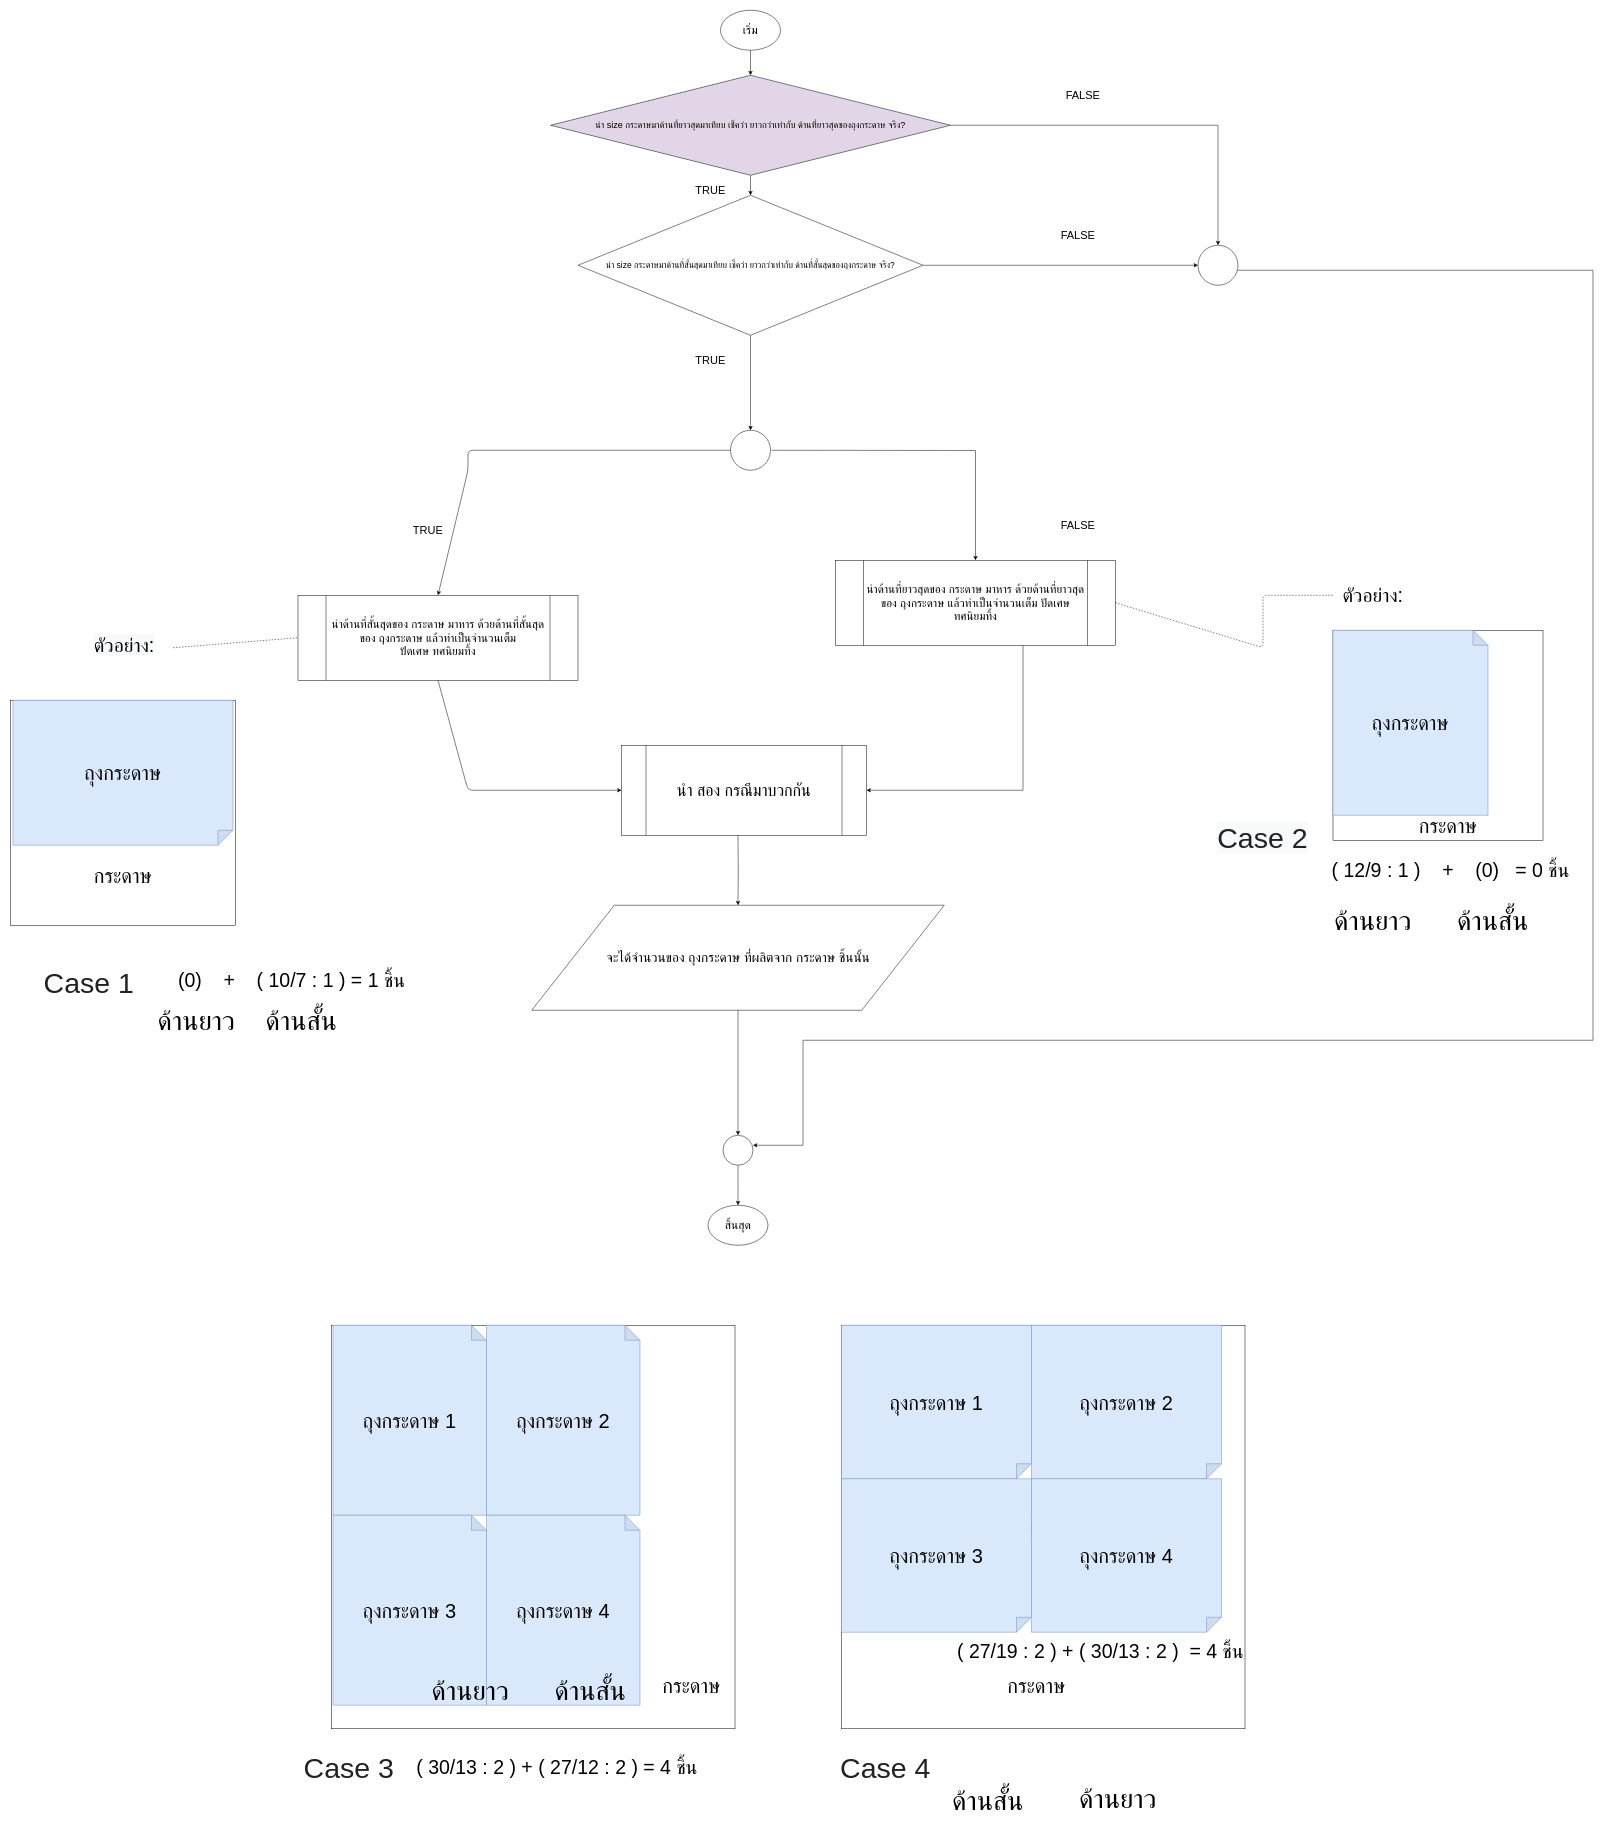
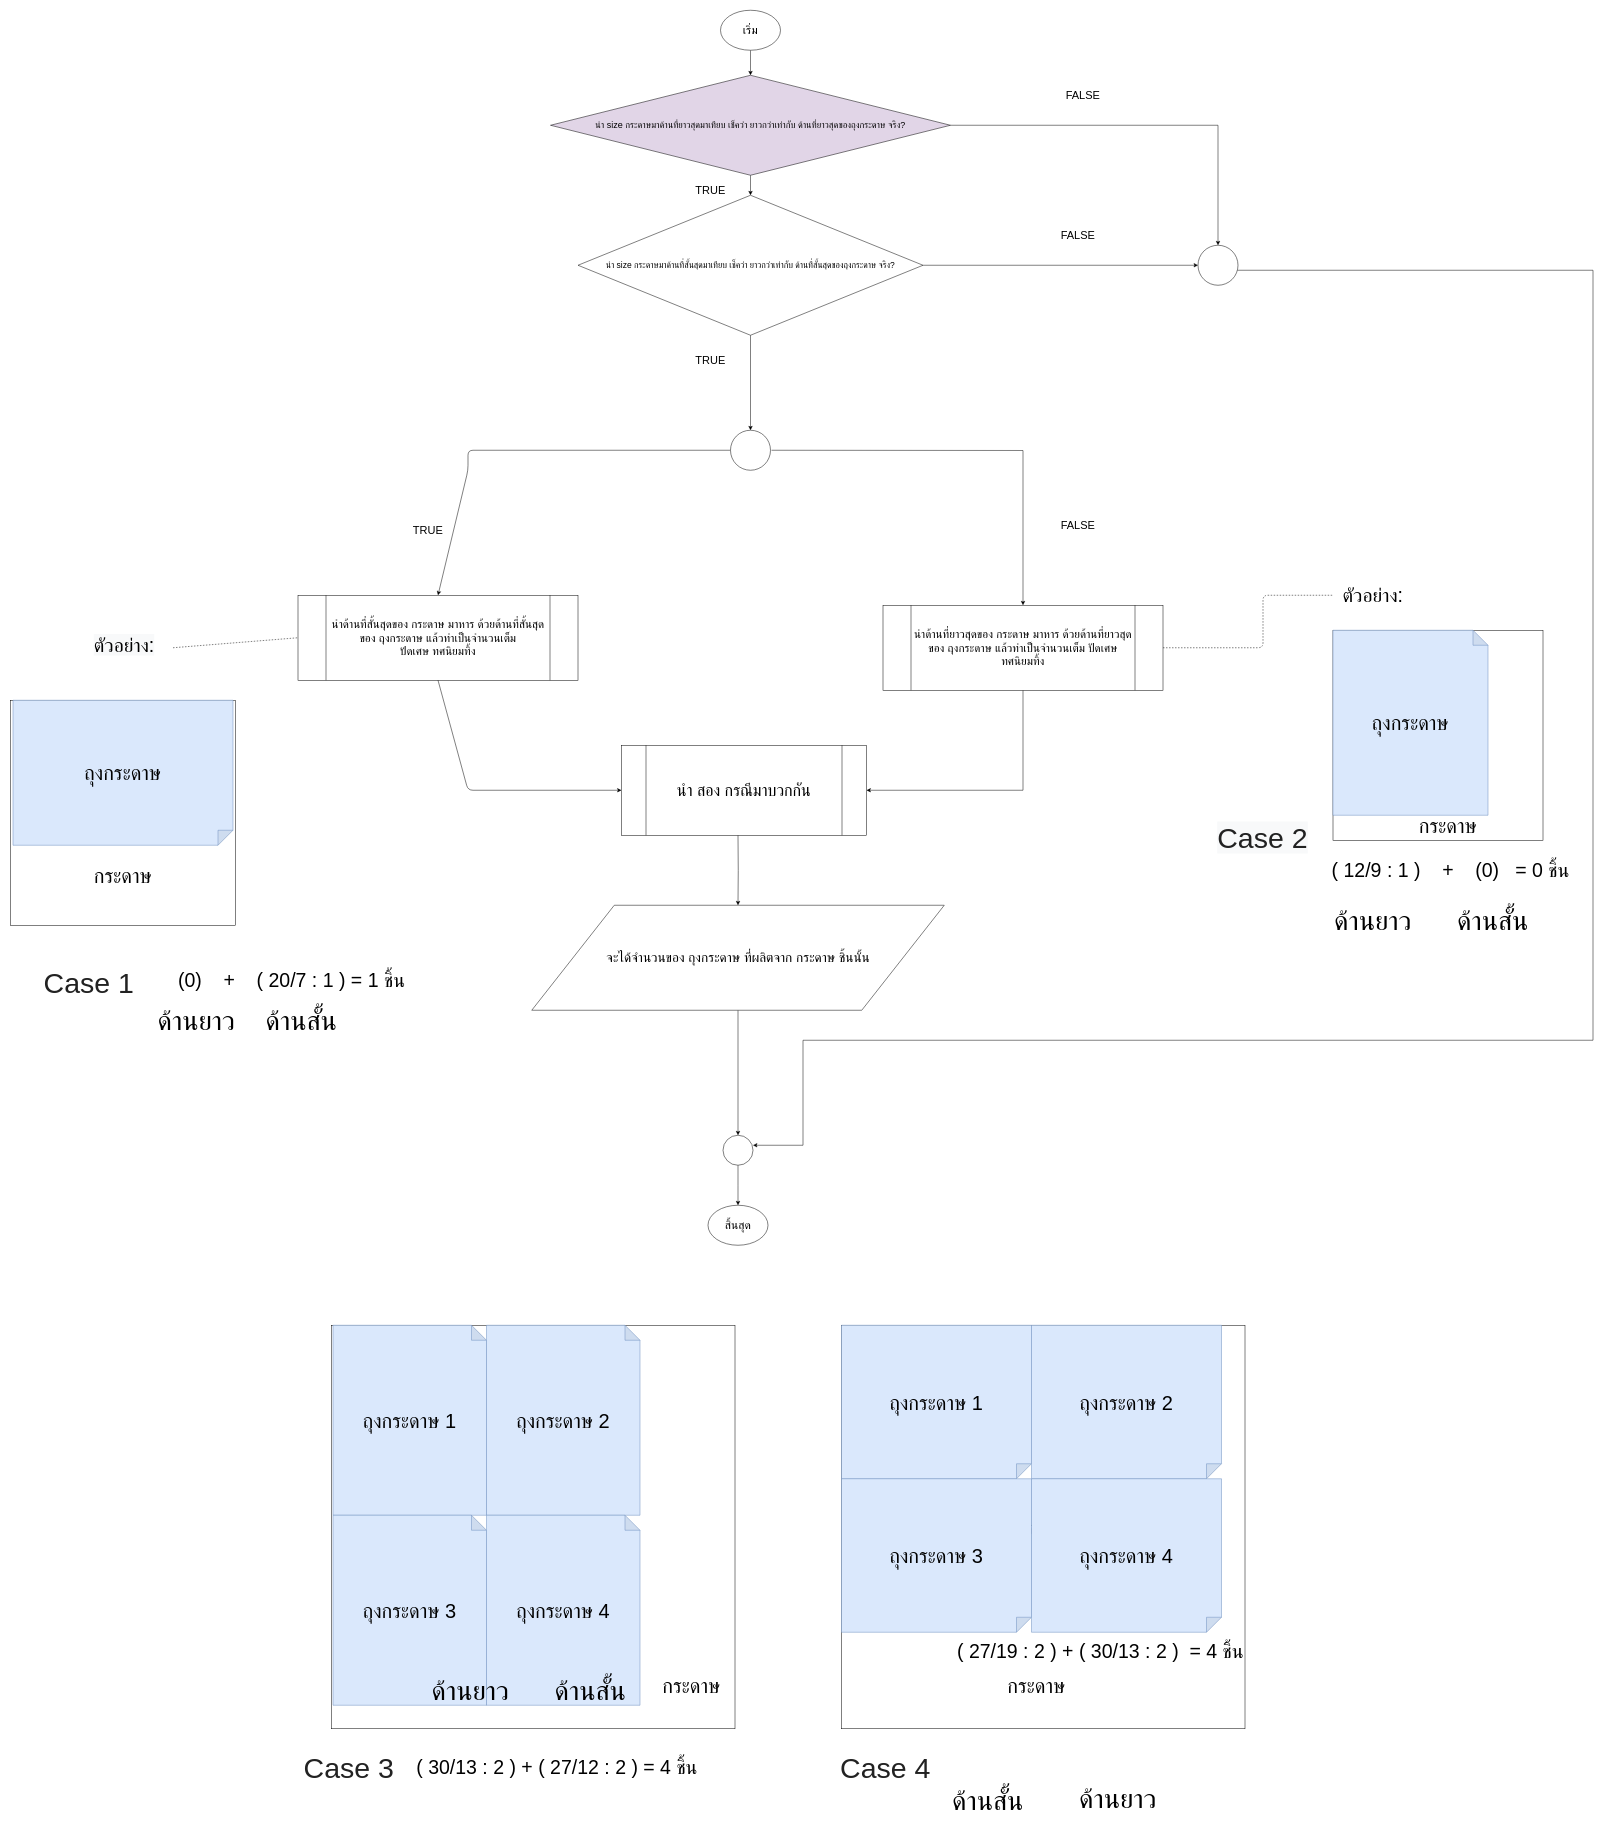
node "นำด้านที่ยาวสุดของ กระดาษ มาหาร ด้วยด้านที่ยาวสุดของ ถุงกระดาษ แล้วทำเป็นจำนวนเต็ม ปัดเศษ ทศนิยมทิ้ง": moved (975, 603) -> (1023, 648)
node "(0) + ( 10/7 : 1 ) = 1 ชิ้น": label "(0) + ( 10/7 : 1 ) = 1 ชิ้น" -> "(0) + ( 20/7 : 1 ) = 1 ชิ้น"
